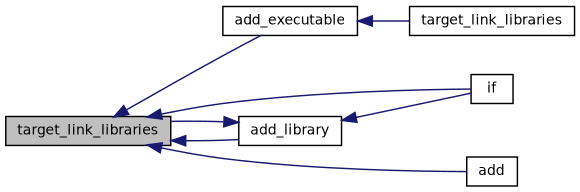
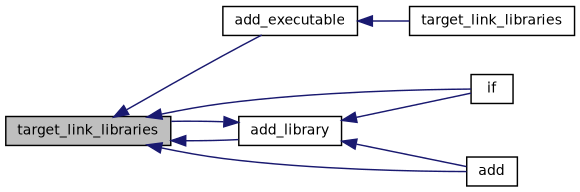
edge "add" -> "add_library": added
